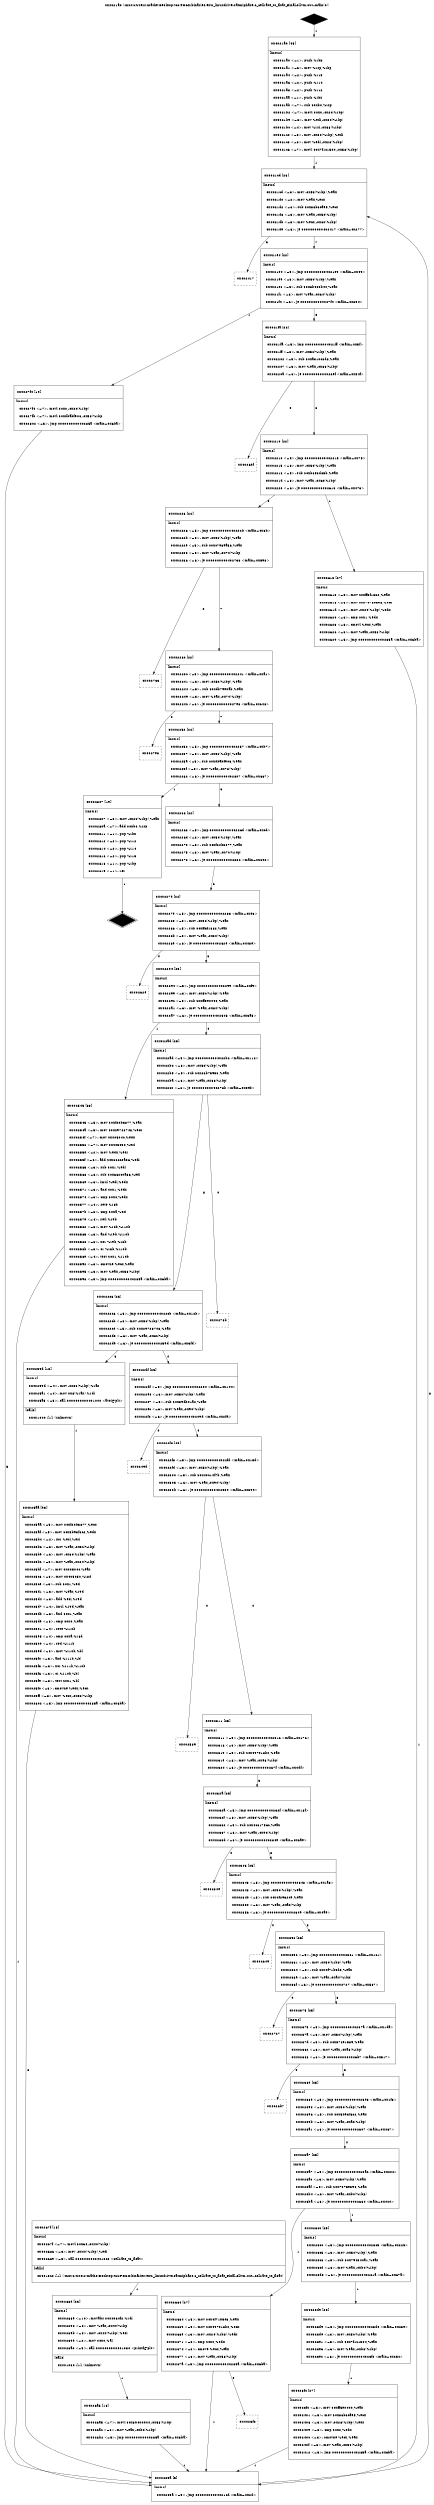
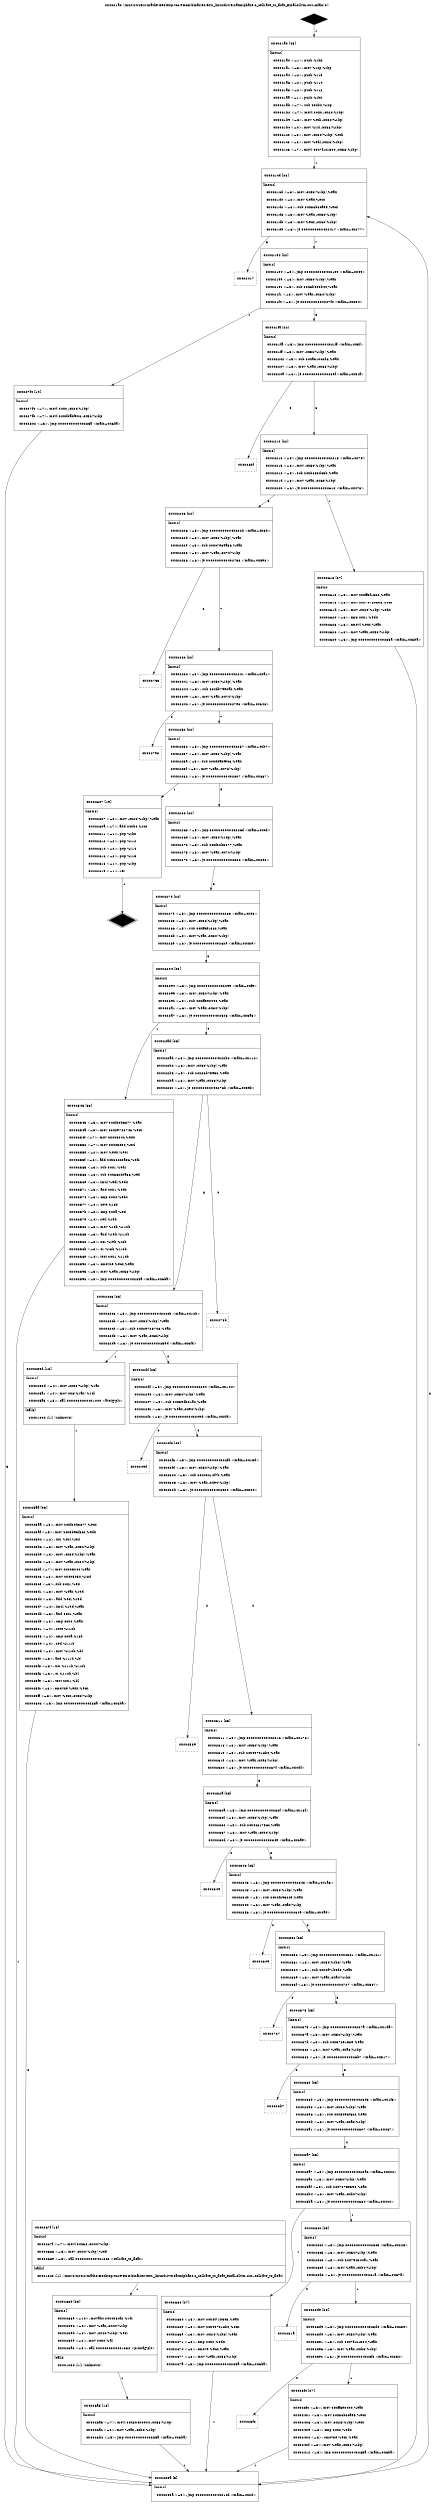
node "0x40262e": removed
edge "0x4022c6 [25]" -> "0x40259d [13]": label " 3" -> " 1"
node "0x40281a": added
edge "0x402664 [27]" -> "0x4023f2": now "0x4023d9 [25]" -> "0x4023f2"
